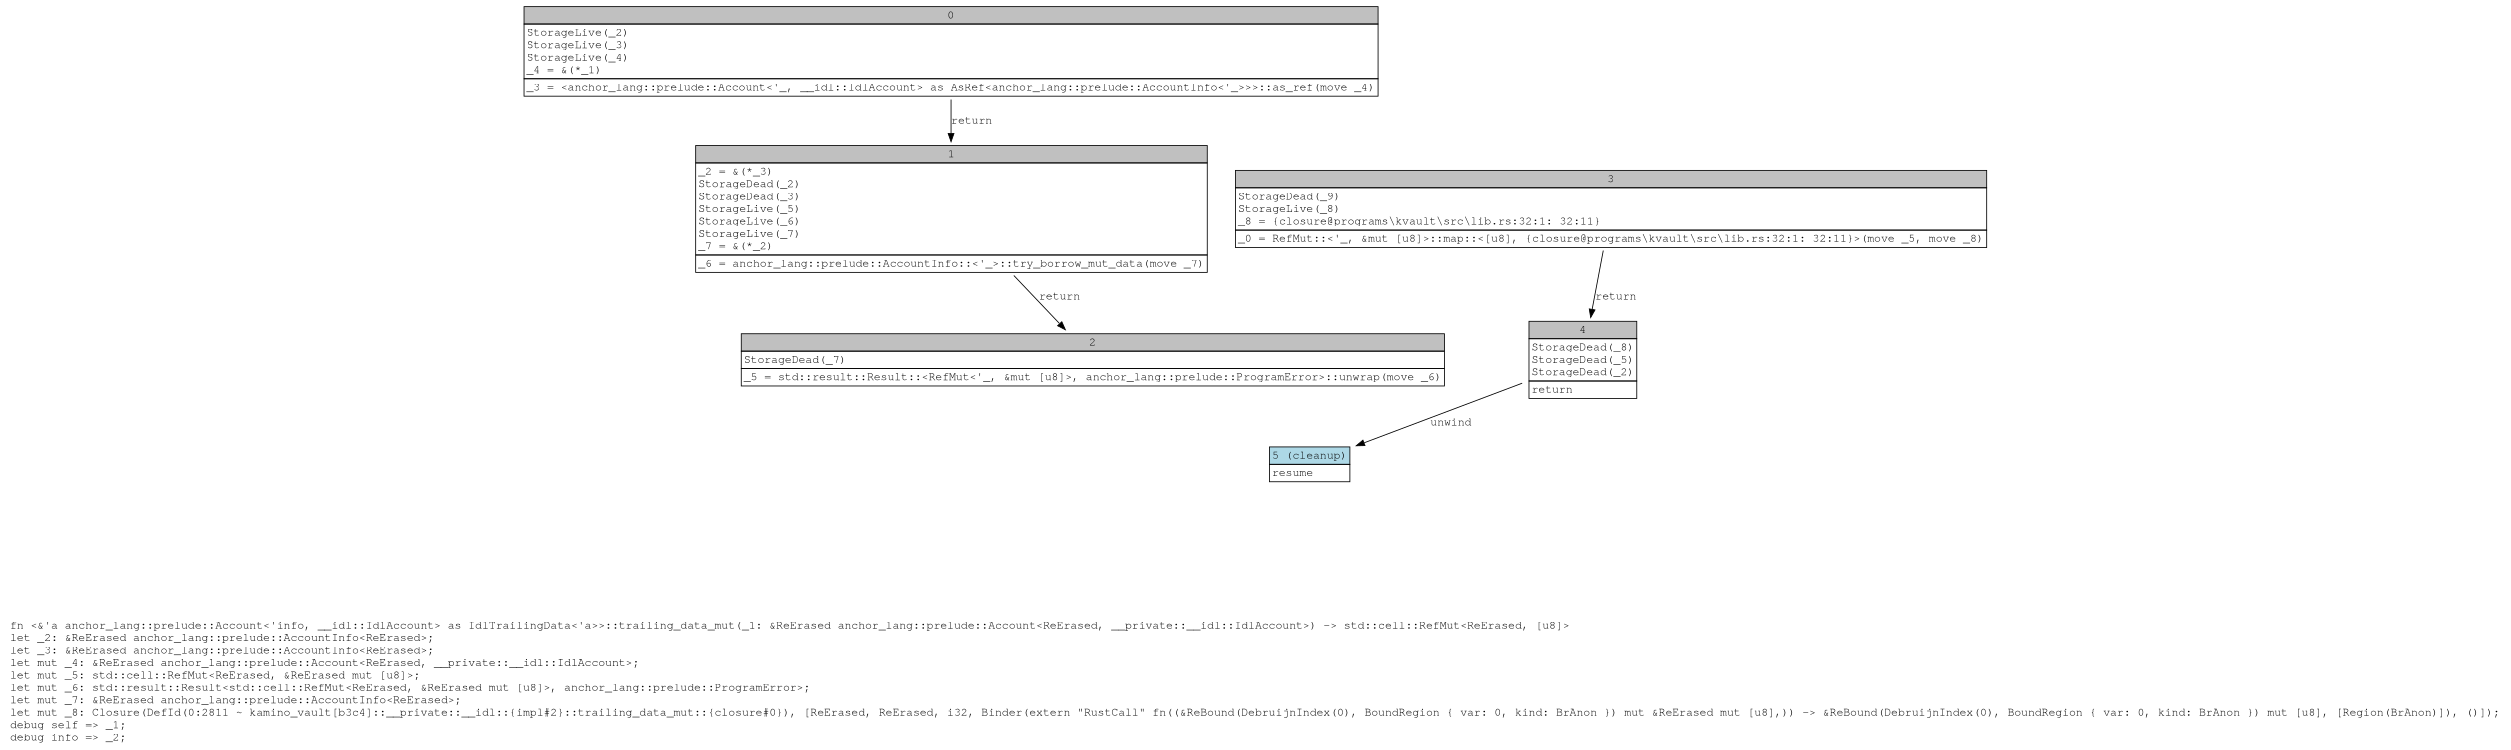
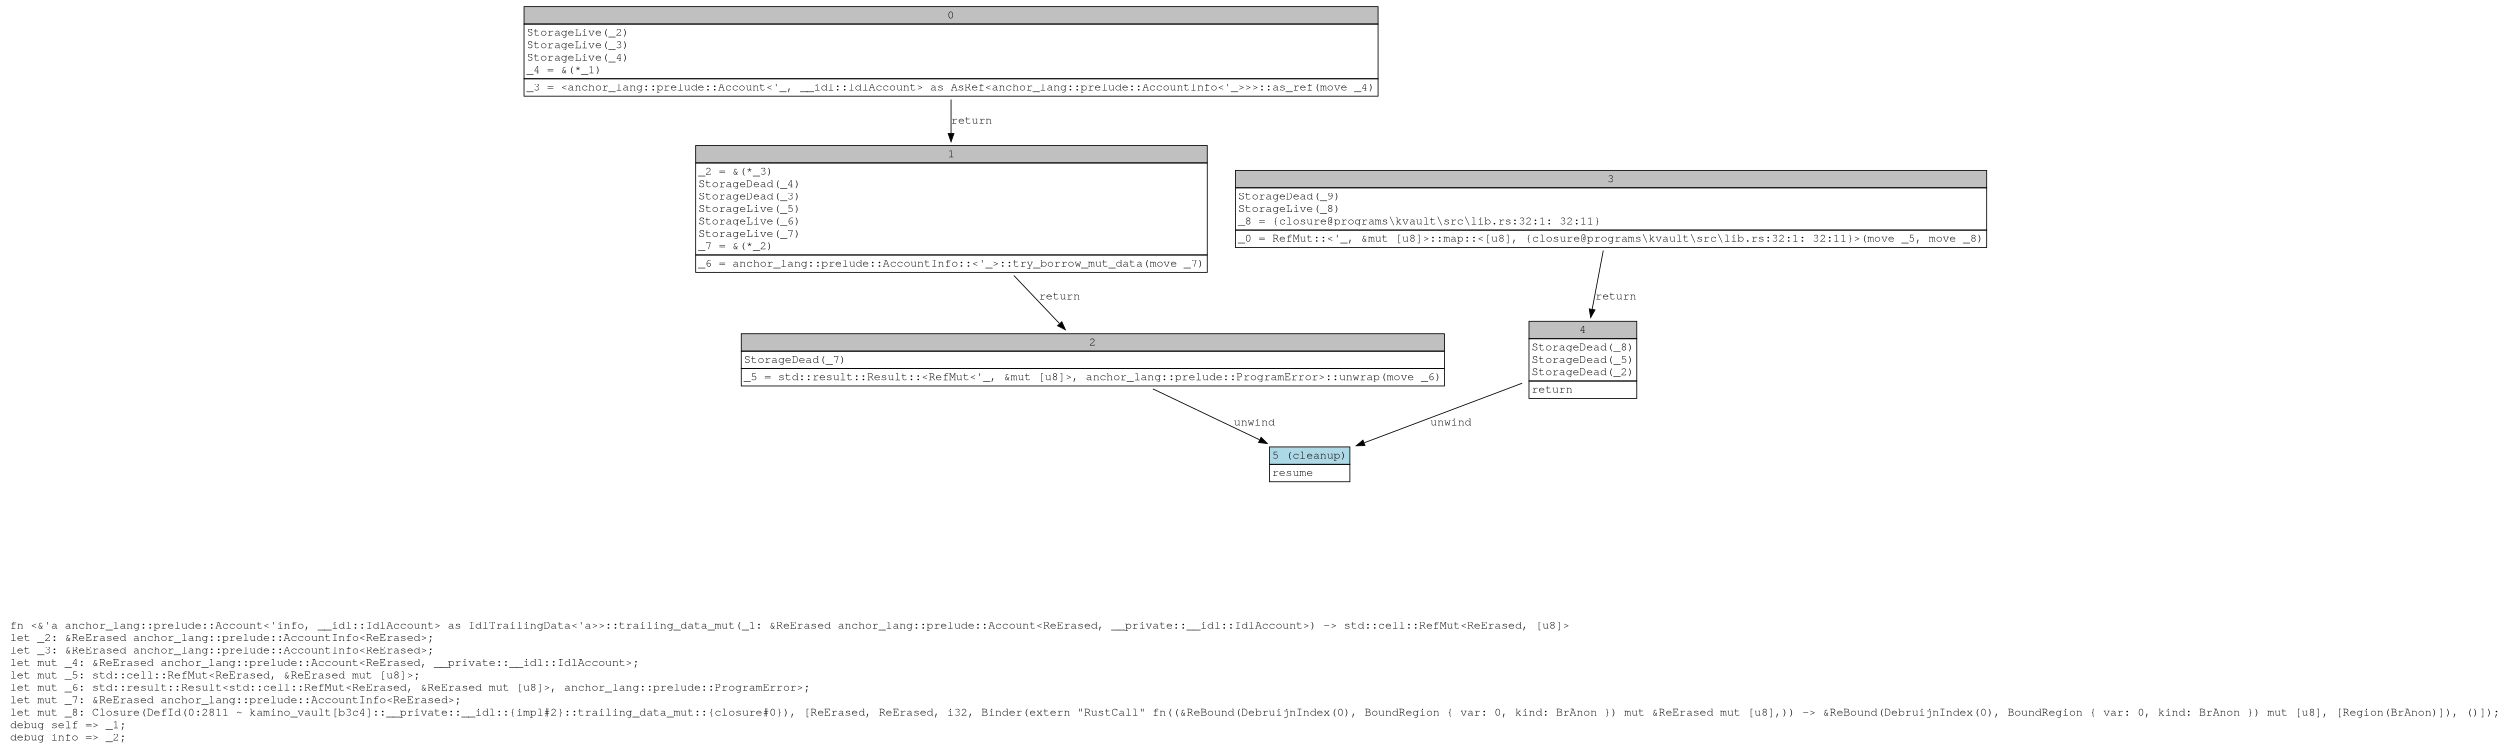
node "1": text "StorageDead(_2)" -> "StorageDead(_4)"
edge "2" -> "5 (cleanup)": added, label "unwind"
